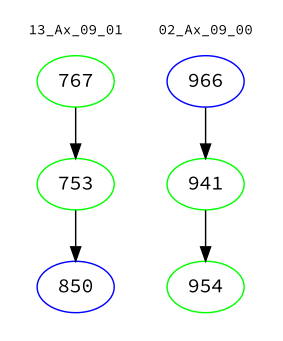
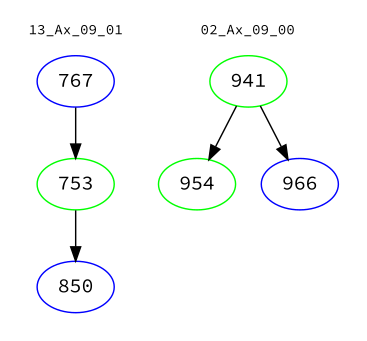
node "767": color green -> blue
edge "966" -> "941": reversed
